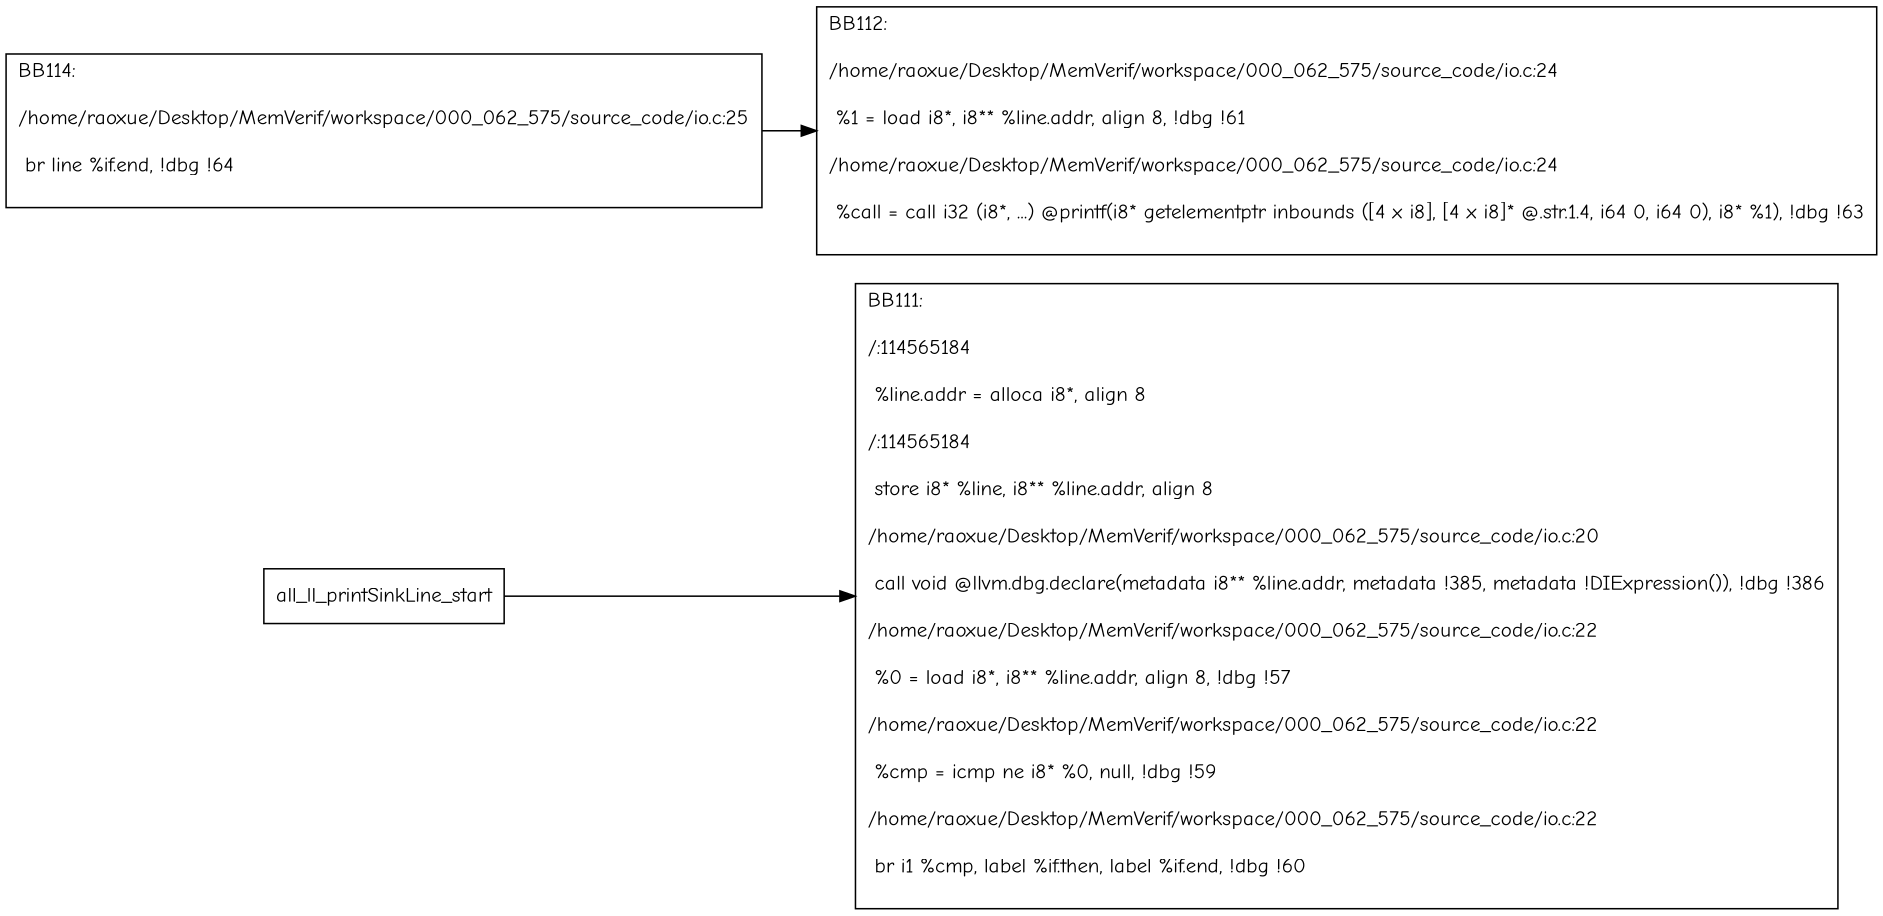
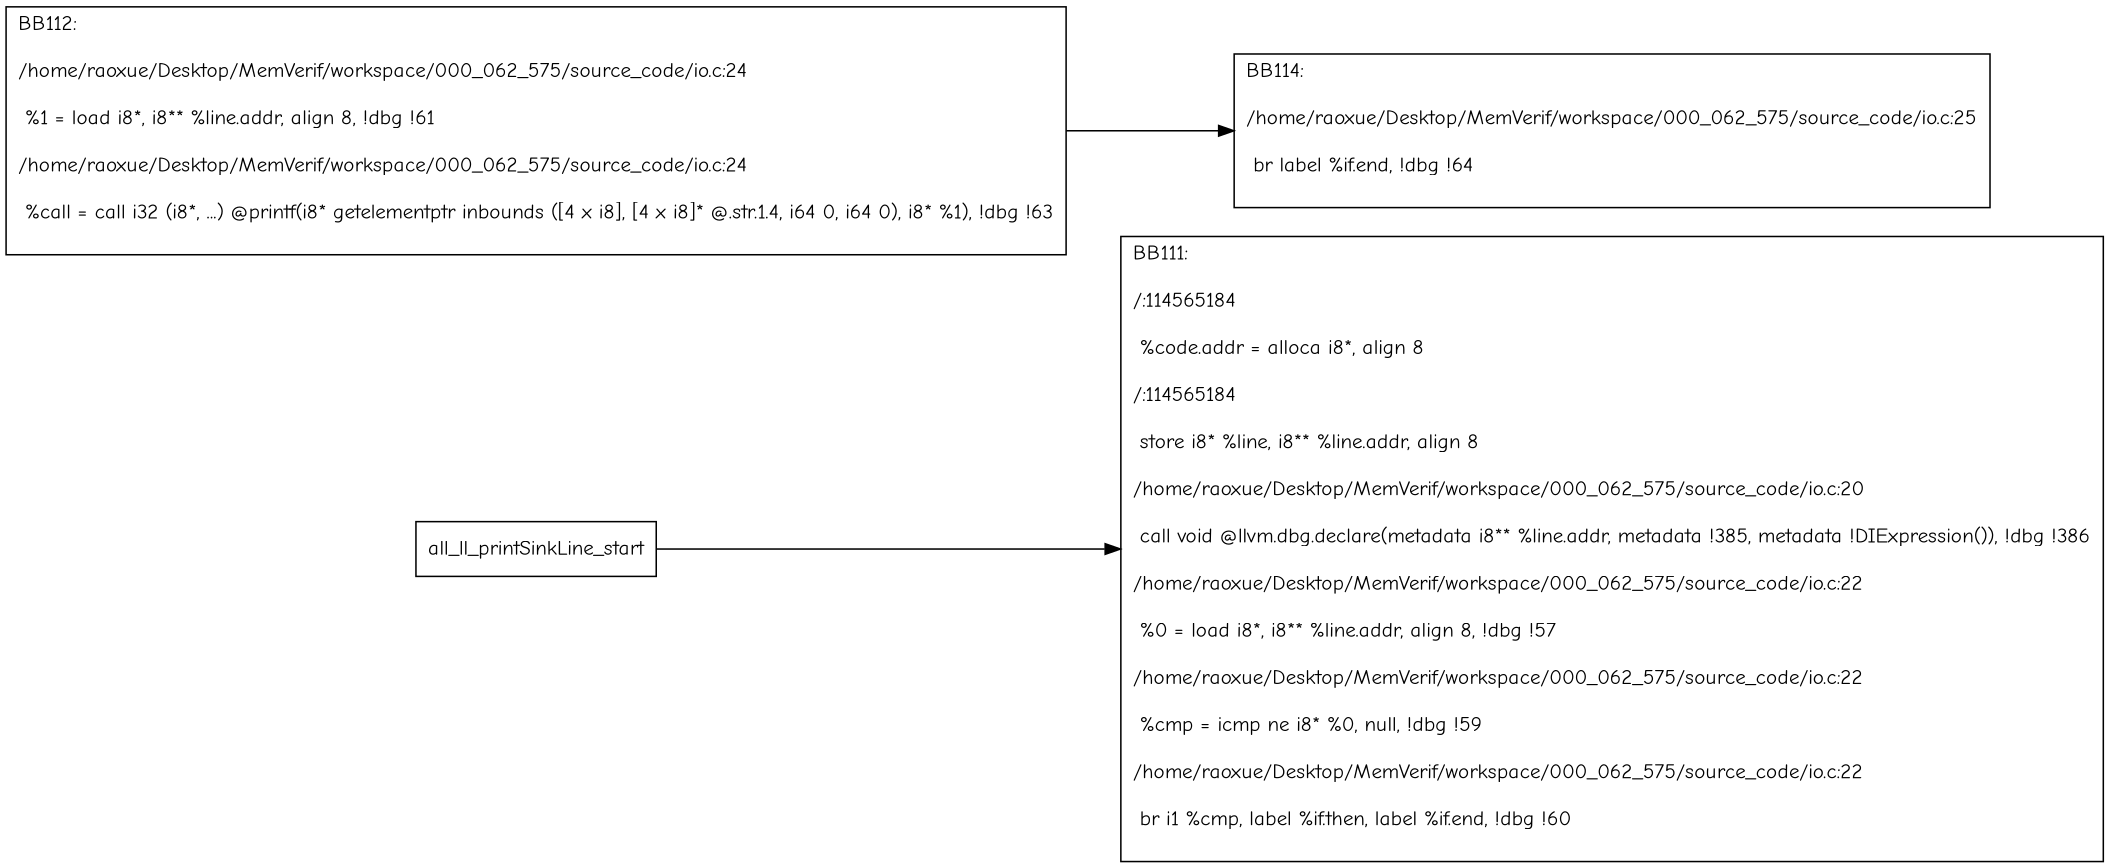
edge "BB114:" -> "BB112:": reversed
node "BB114:": text "br line %if.end, !dbg !64" -> "br label %if.end, !dbg !64"
node "BB111:": text "%line.addr = alloca i8*, align 8" -> "%code.addr = alloca i8*, align 8"
